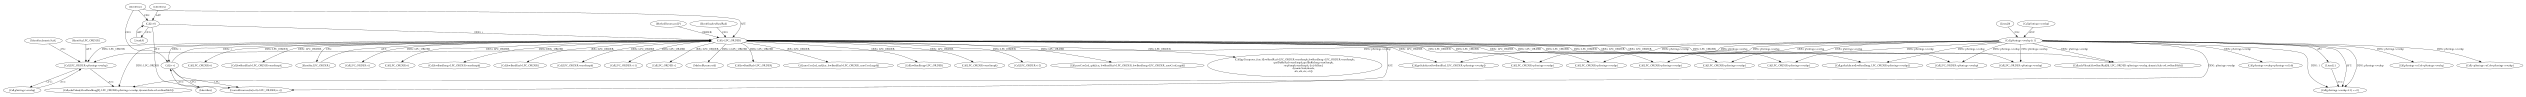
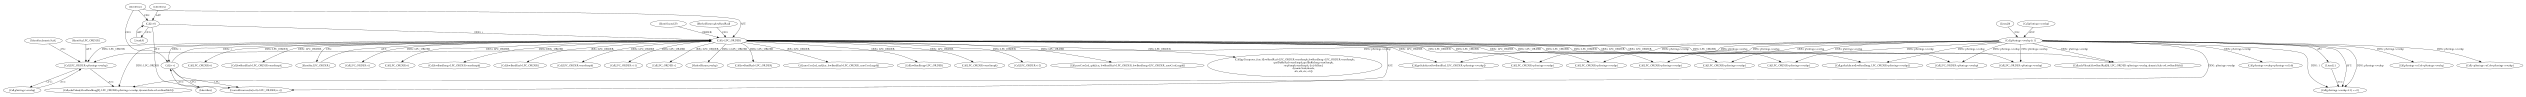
node "(MethodReturn,useLP)": label "(MethodReturn,useLP)" -> "(Identifier,useLP)"
node "(Identifier,plowBandReal)": label "(Identifier,plowBandReal)" -> "(MethodReturn,plowBandReal)"
node "(MethodReturn,void)": label "(MethodReturn,void)" -> "(MethodReturn,overlap)"
